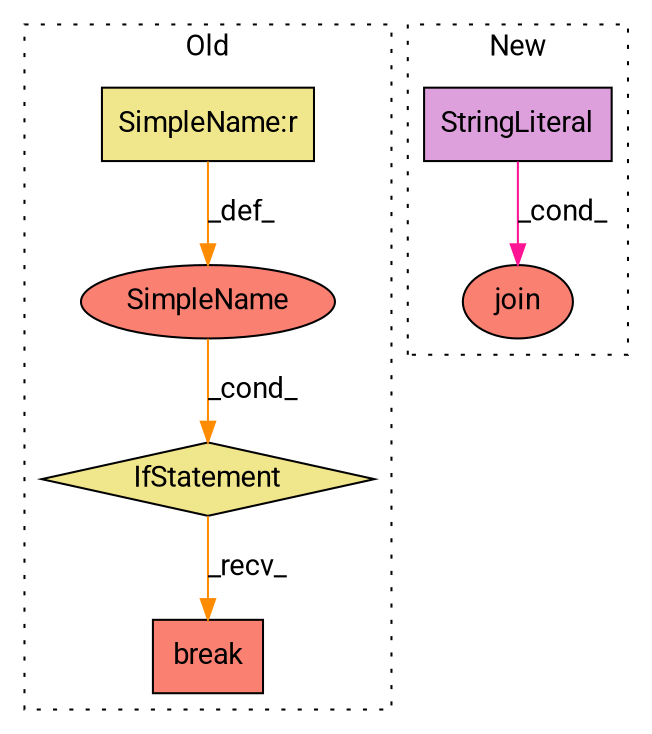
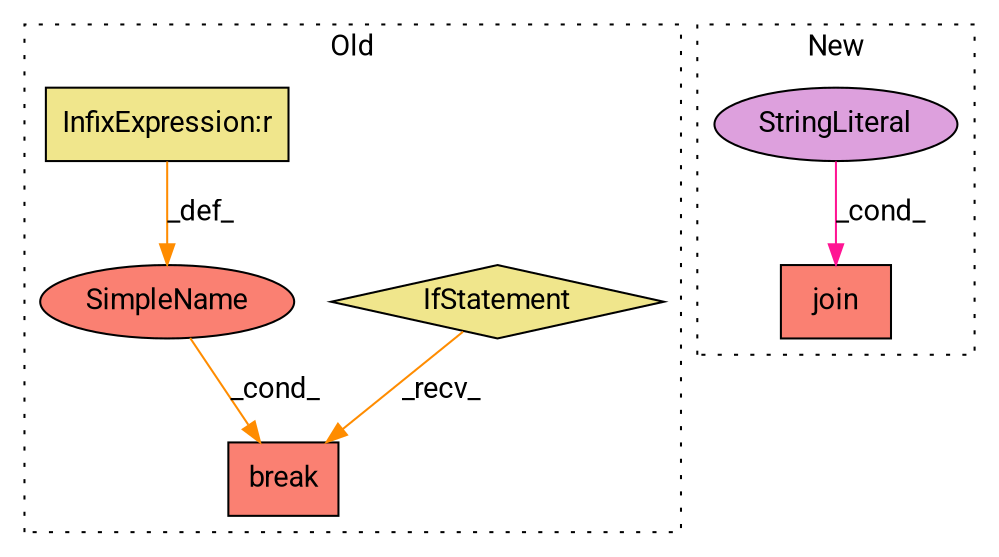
node "SimpleName:r": label "SimpleName:r" -> "InfixExpression:r"
node "StringLiteral": shape box -> ellipse
node "join": shape ellipse -> box
edge "SimpleName" -> "IfStatement": now "SimpleName" -> "break"
